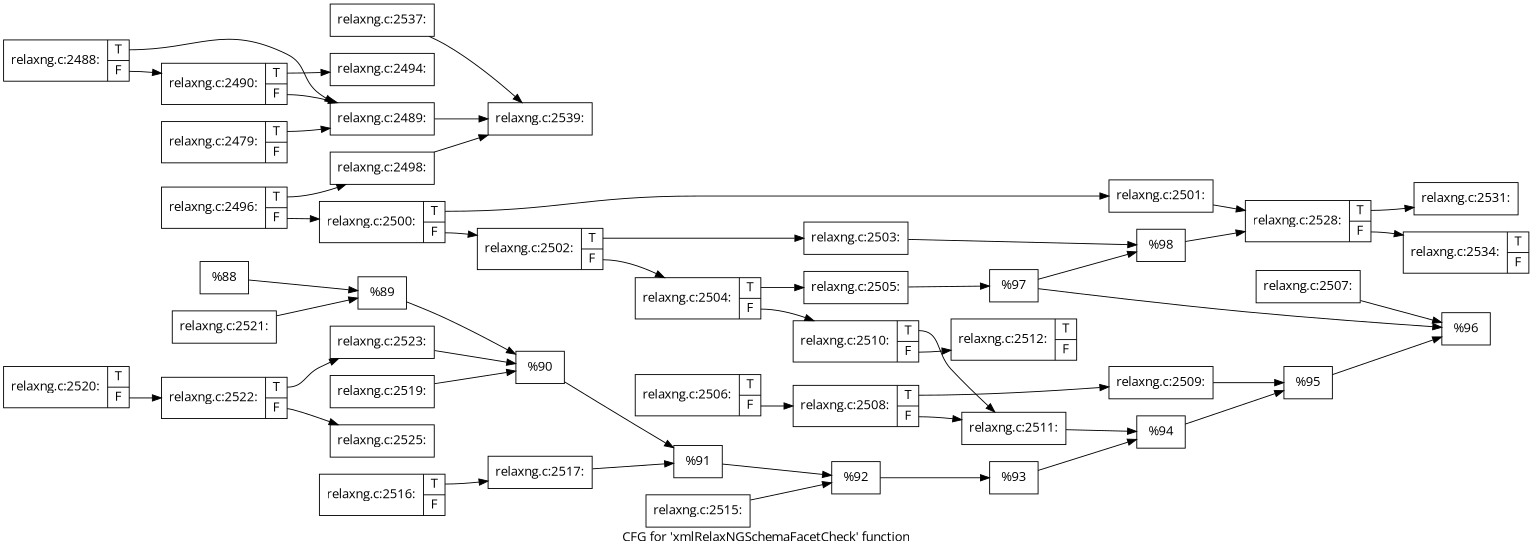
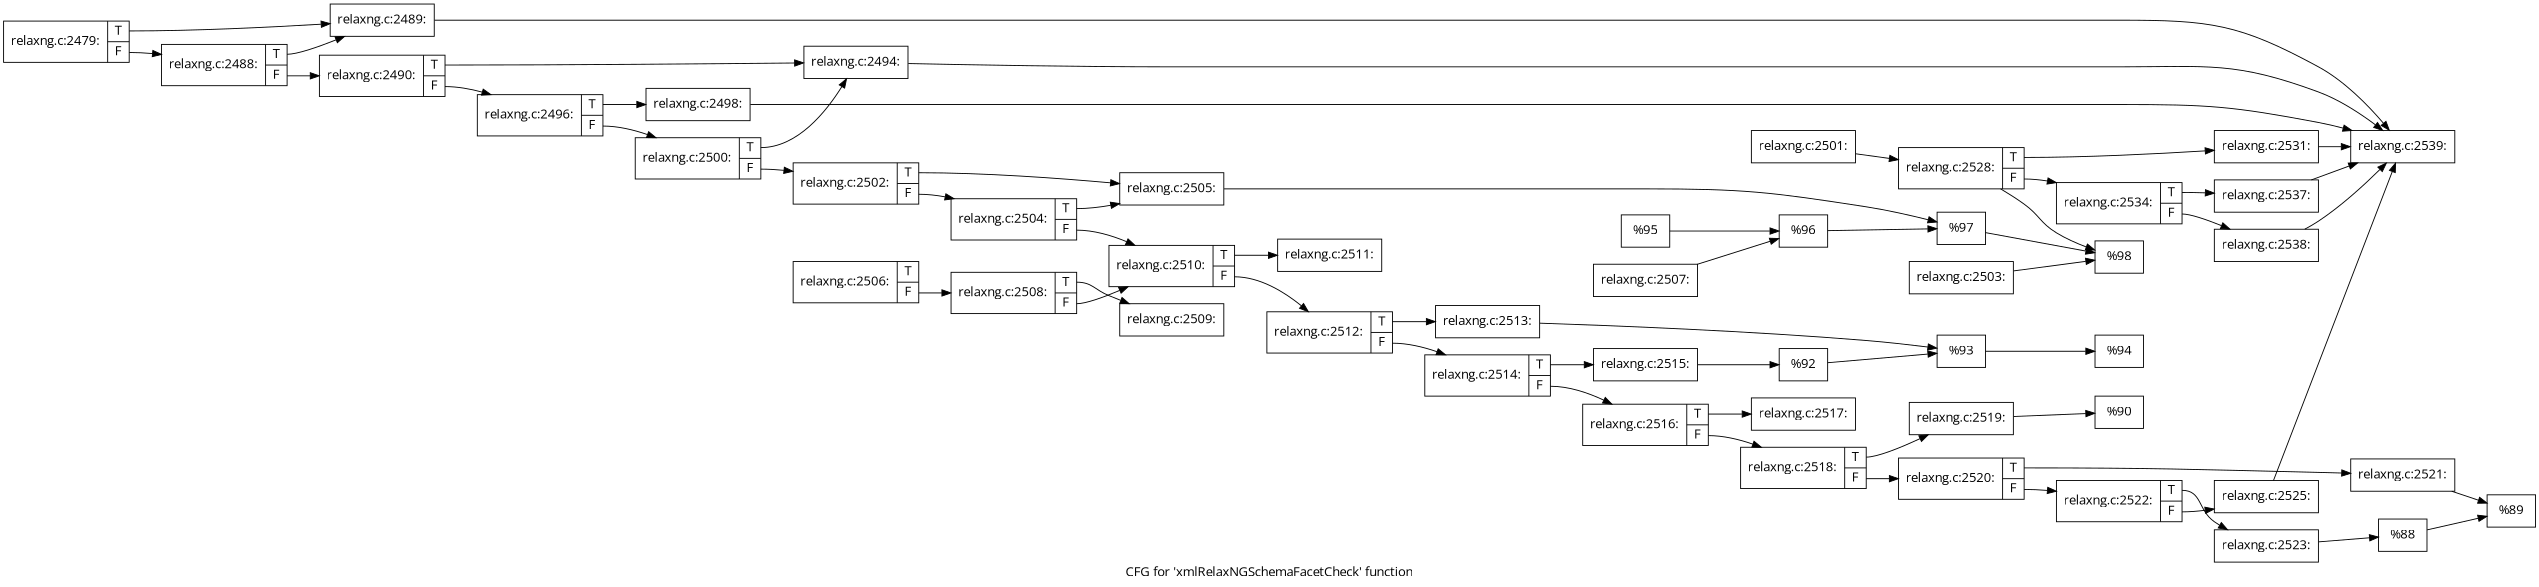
edge "relaxng.c:2479:" -> "relaxng.c:2488:": added
edge "relaxng.c:2494:" -> "relaxng.c:2539:": added
edge "relaxng.c:2490:" -> "relaxng.c:2489:": now "relaxng.c:2490:" -> "relaxng.c:2496:"
edge "relaxng.c:2531:" -> "relaxng.c:2539:": added
edge "relaxng.c:2534:" -> "relaxng.c:2537:": added
edge "relaxng.c:2500:" -> "relaxng.c:2501:": now "relaxng.c:2500:" -> "relaxng.c:2494:"
edge "%98" -> "relaxng.c:2528:": reversed
edge "relaxng.c:2502:" -> "relaxng.c:2503:": now "relaxng.c:2502:" -> "relaxng.c:2505:"
node "relaxng.c:2538:": added
edge "%97" -> "%96": reversed
node "relaxng.c:2513:": added
edge "%89" -> "%90": removed
edge "relaxng.c:2525:" -> "relaxng.c:2539:": added
edge "relaxng.c:2523:" -> "%90": now "relaxng.c:2523:" -> "%88"
node "relaxng.c:2514:": added
edge "relaxng.c:2509:" -> "%95": removed
edge "%94" -> "%95": removed
edge "relaxng.c:2508:" -> "relaxng.c:2511:": now "relaxng.c:2508:" -> "relaxng.c:2510:"
edge "relaxng.c:2511:" -> "%94": removed
node "%91": removed
node "relaxng.c:2518:": added
edge "relaxng.c:2520:" -> "relaxng.c:2521:": added
